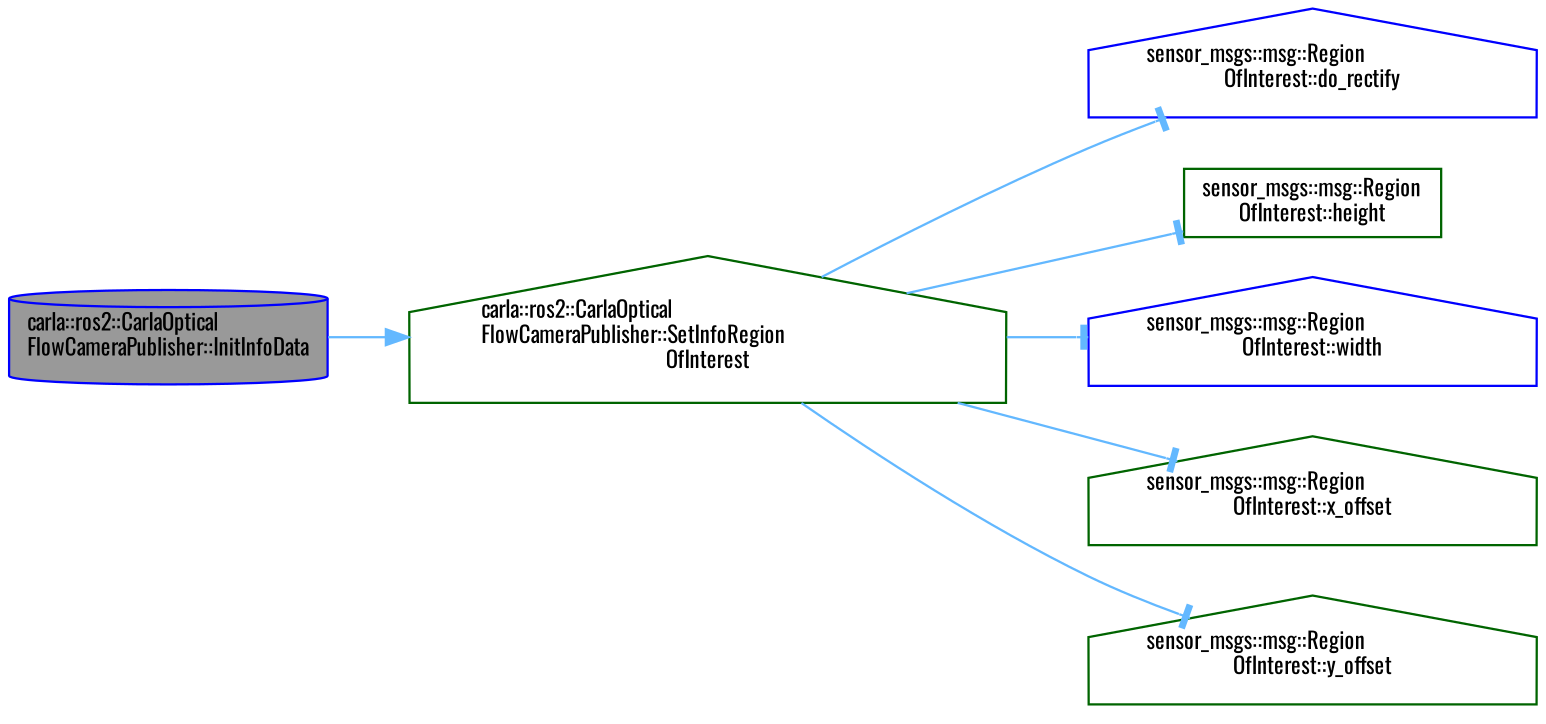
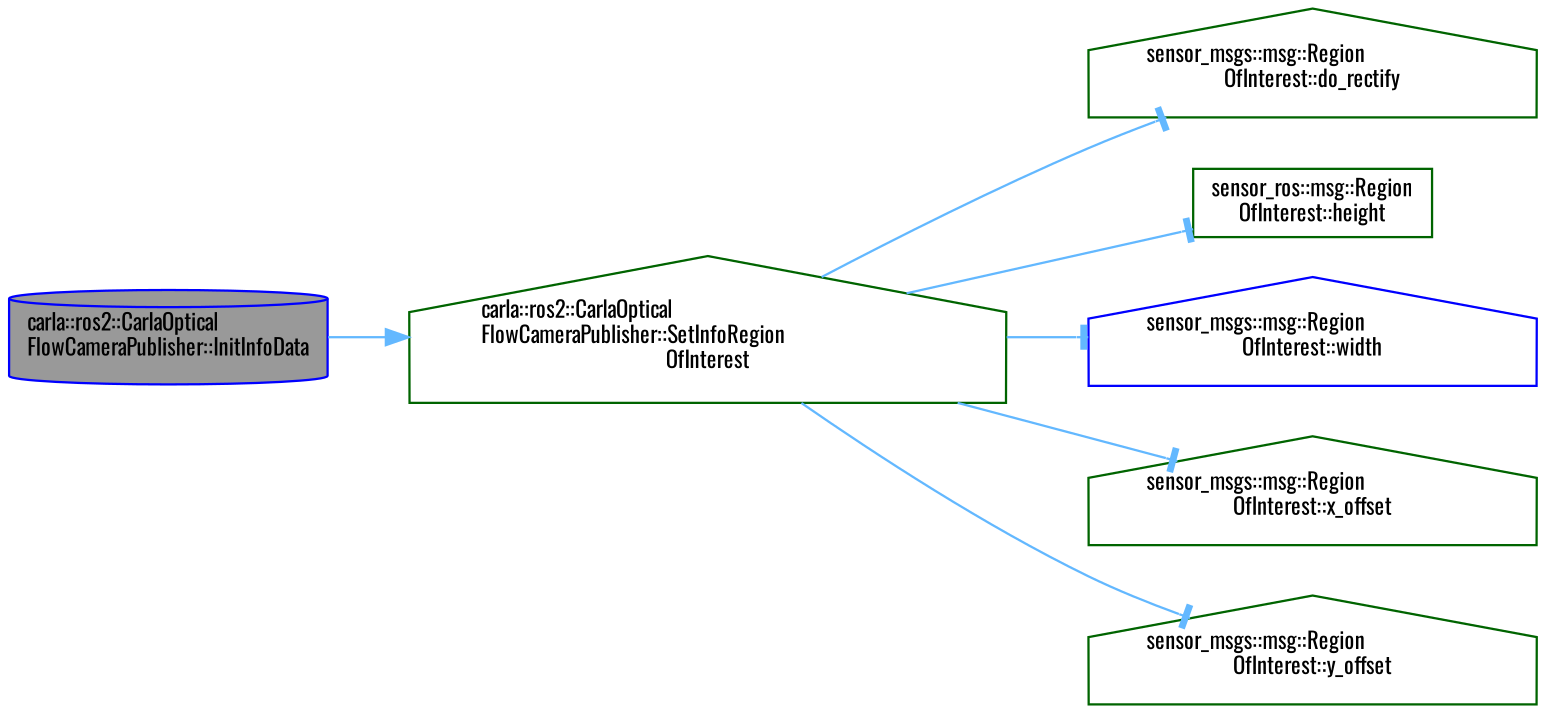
node "sensor_msgs::msg::Region OfInterest::do_rectify": color blue -> darkgreen
node "sensor_msgs::msg::Region OfInterest::height": label "sensor_msgs::msg::Region OfInterest::height" -> "sensor_ros::msg::Region OfInterest::height"
